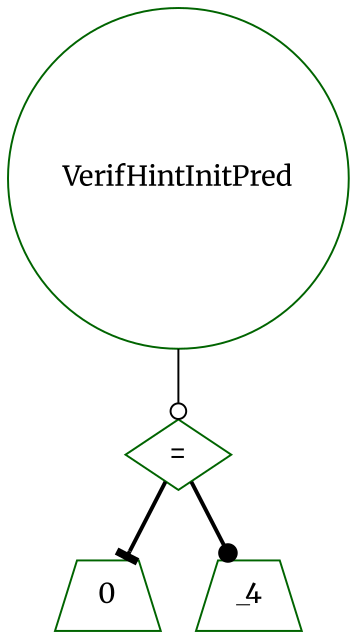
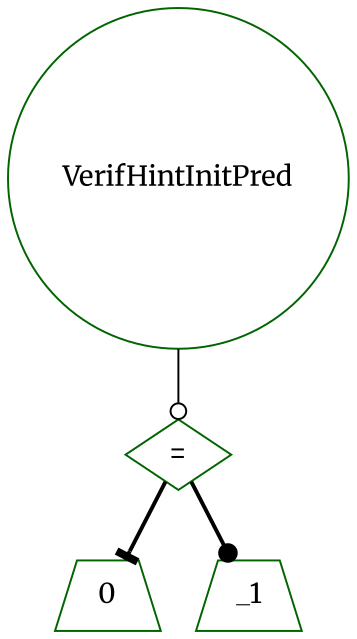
node "_4": label "_4" -> "_1"
